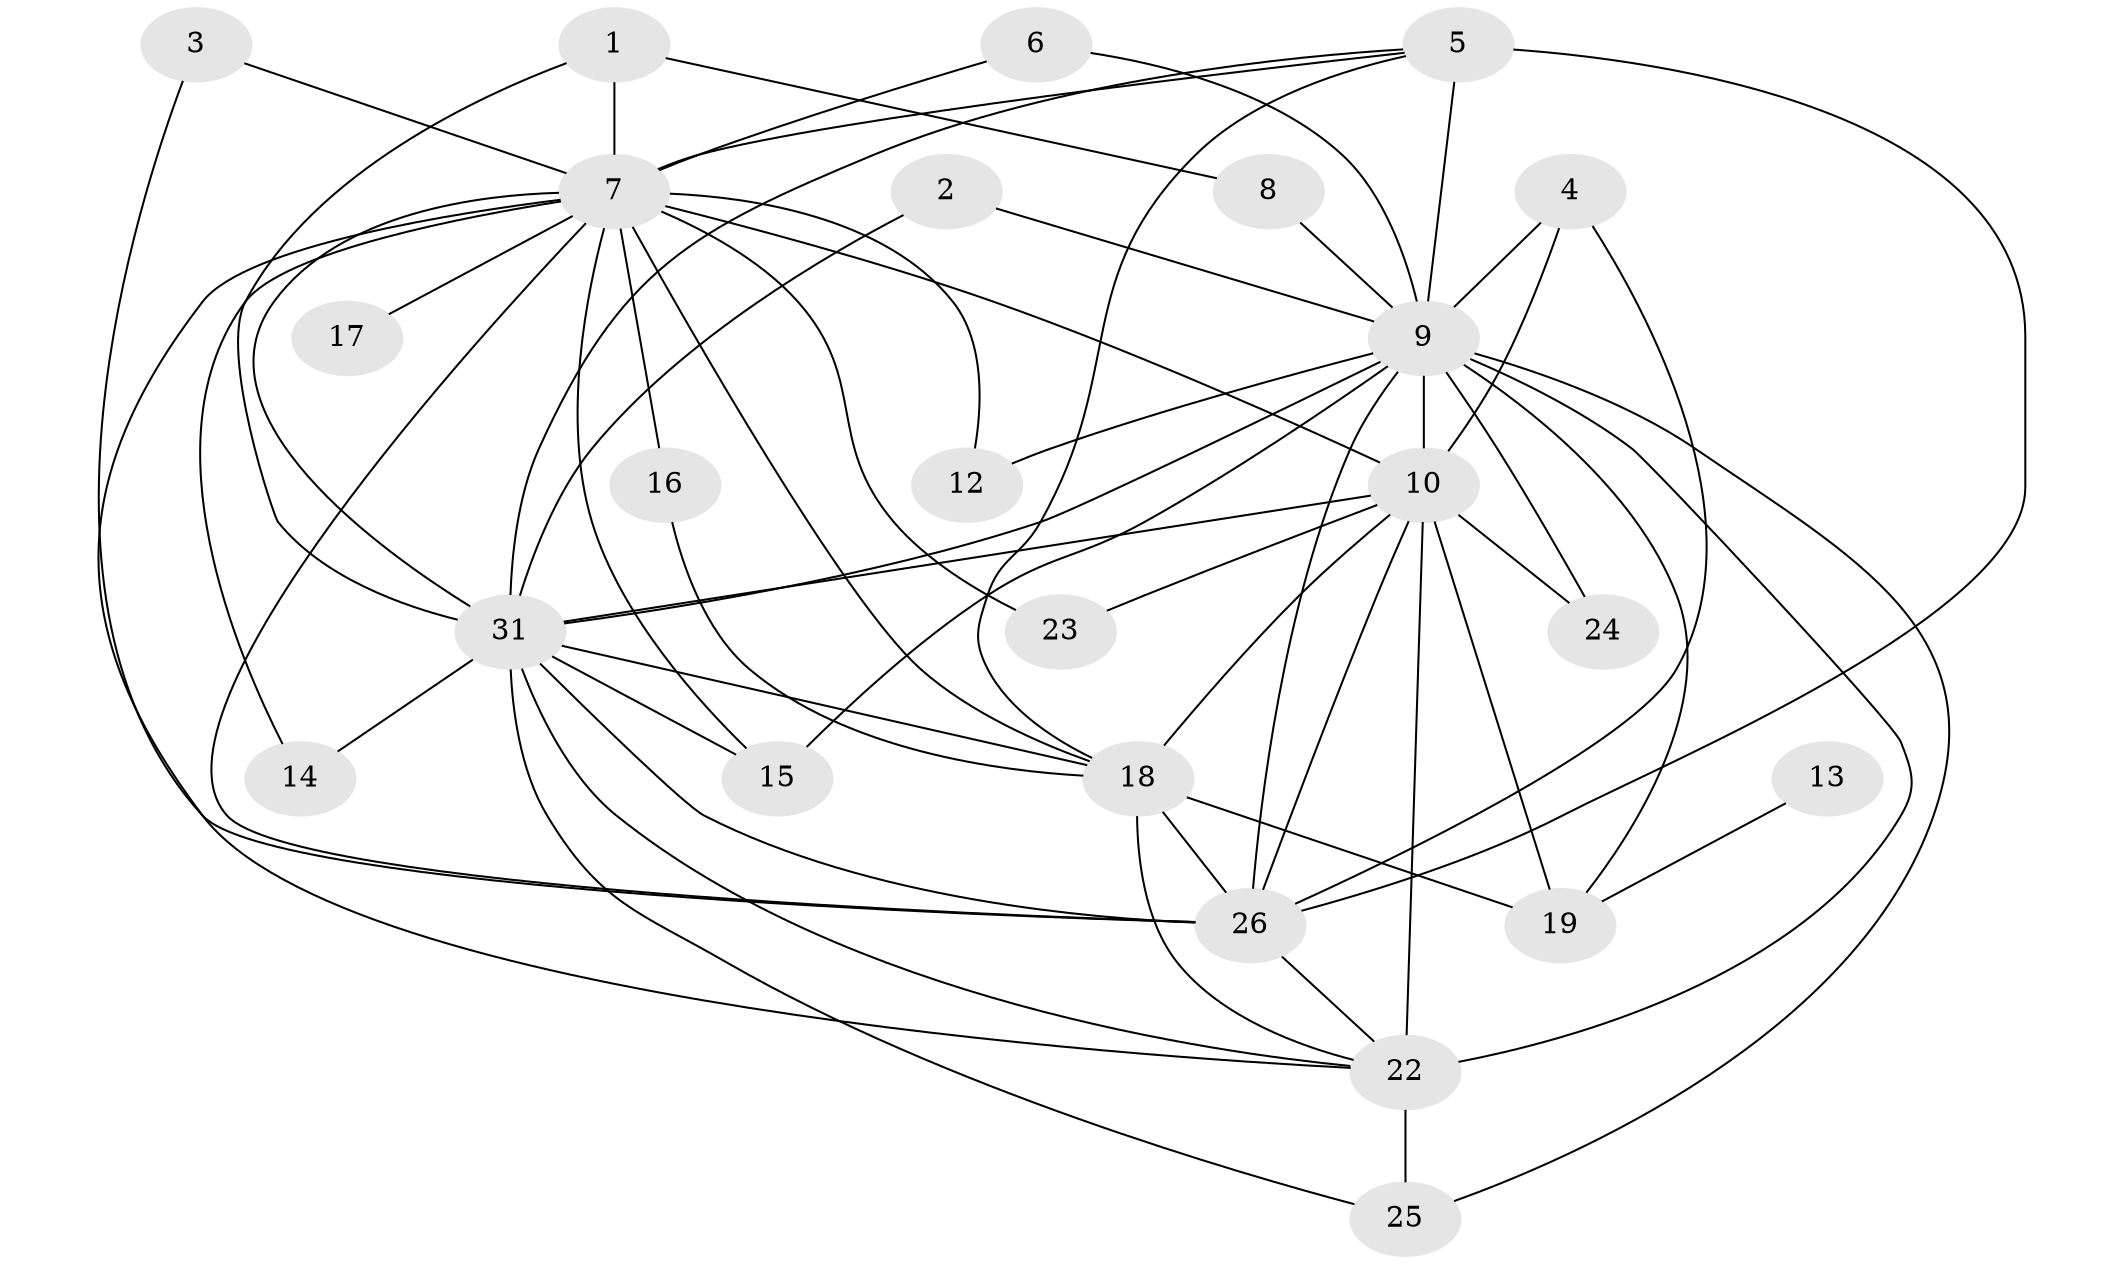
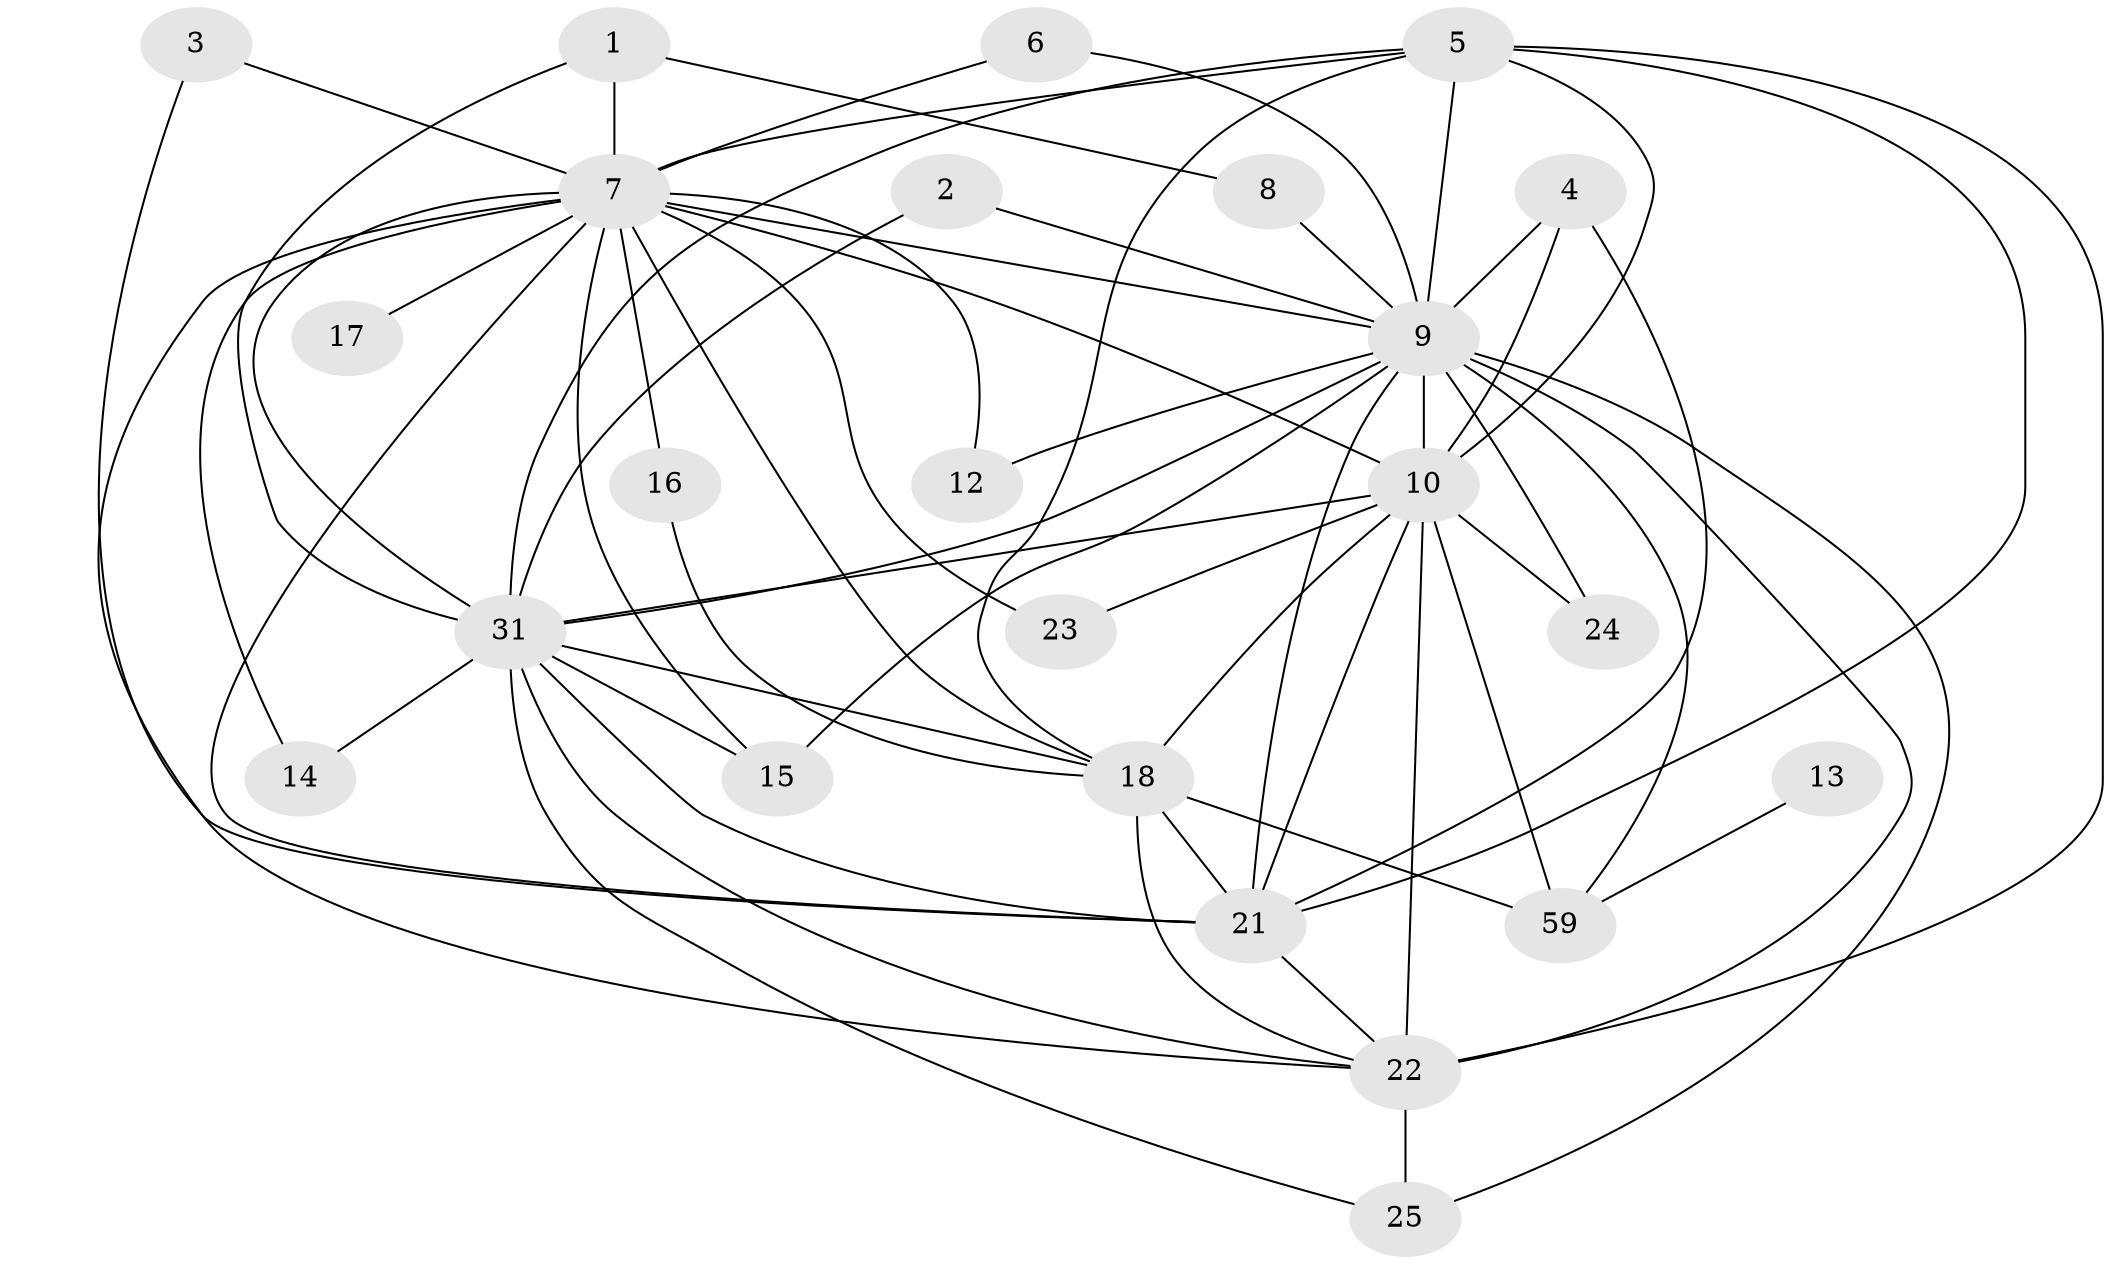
edge "5" -- "10": added
edge "7" -- "9": added
edge "5" -- "22": added
node "26": label "26" -> "21"
node "19": label "19" -> "59"
